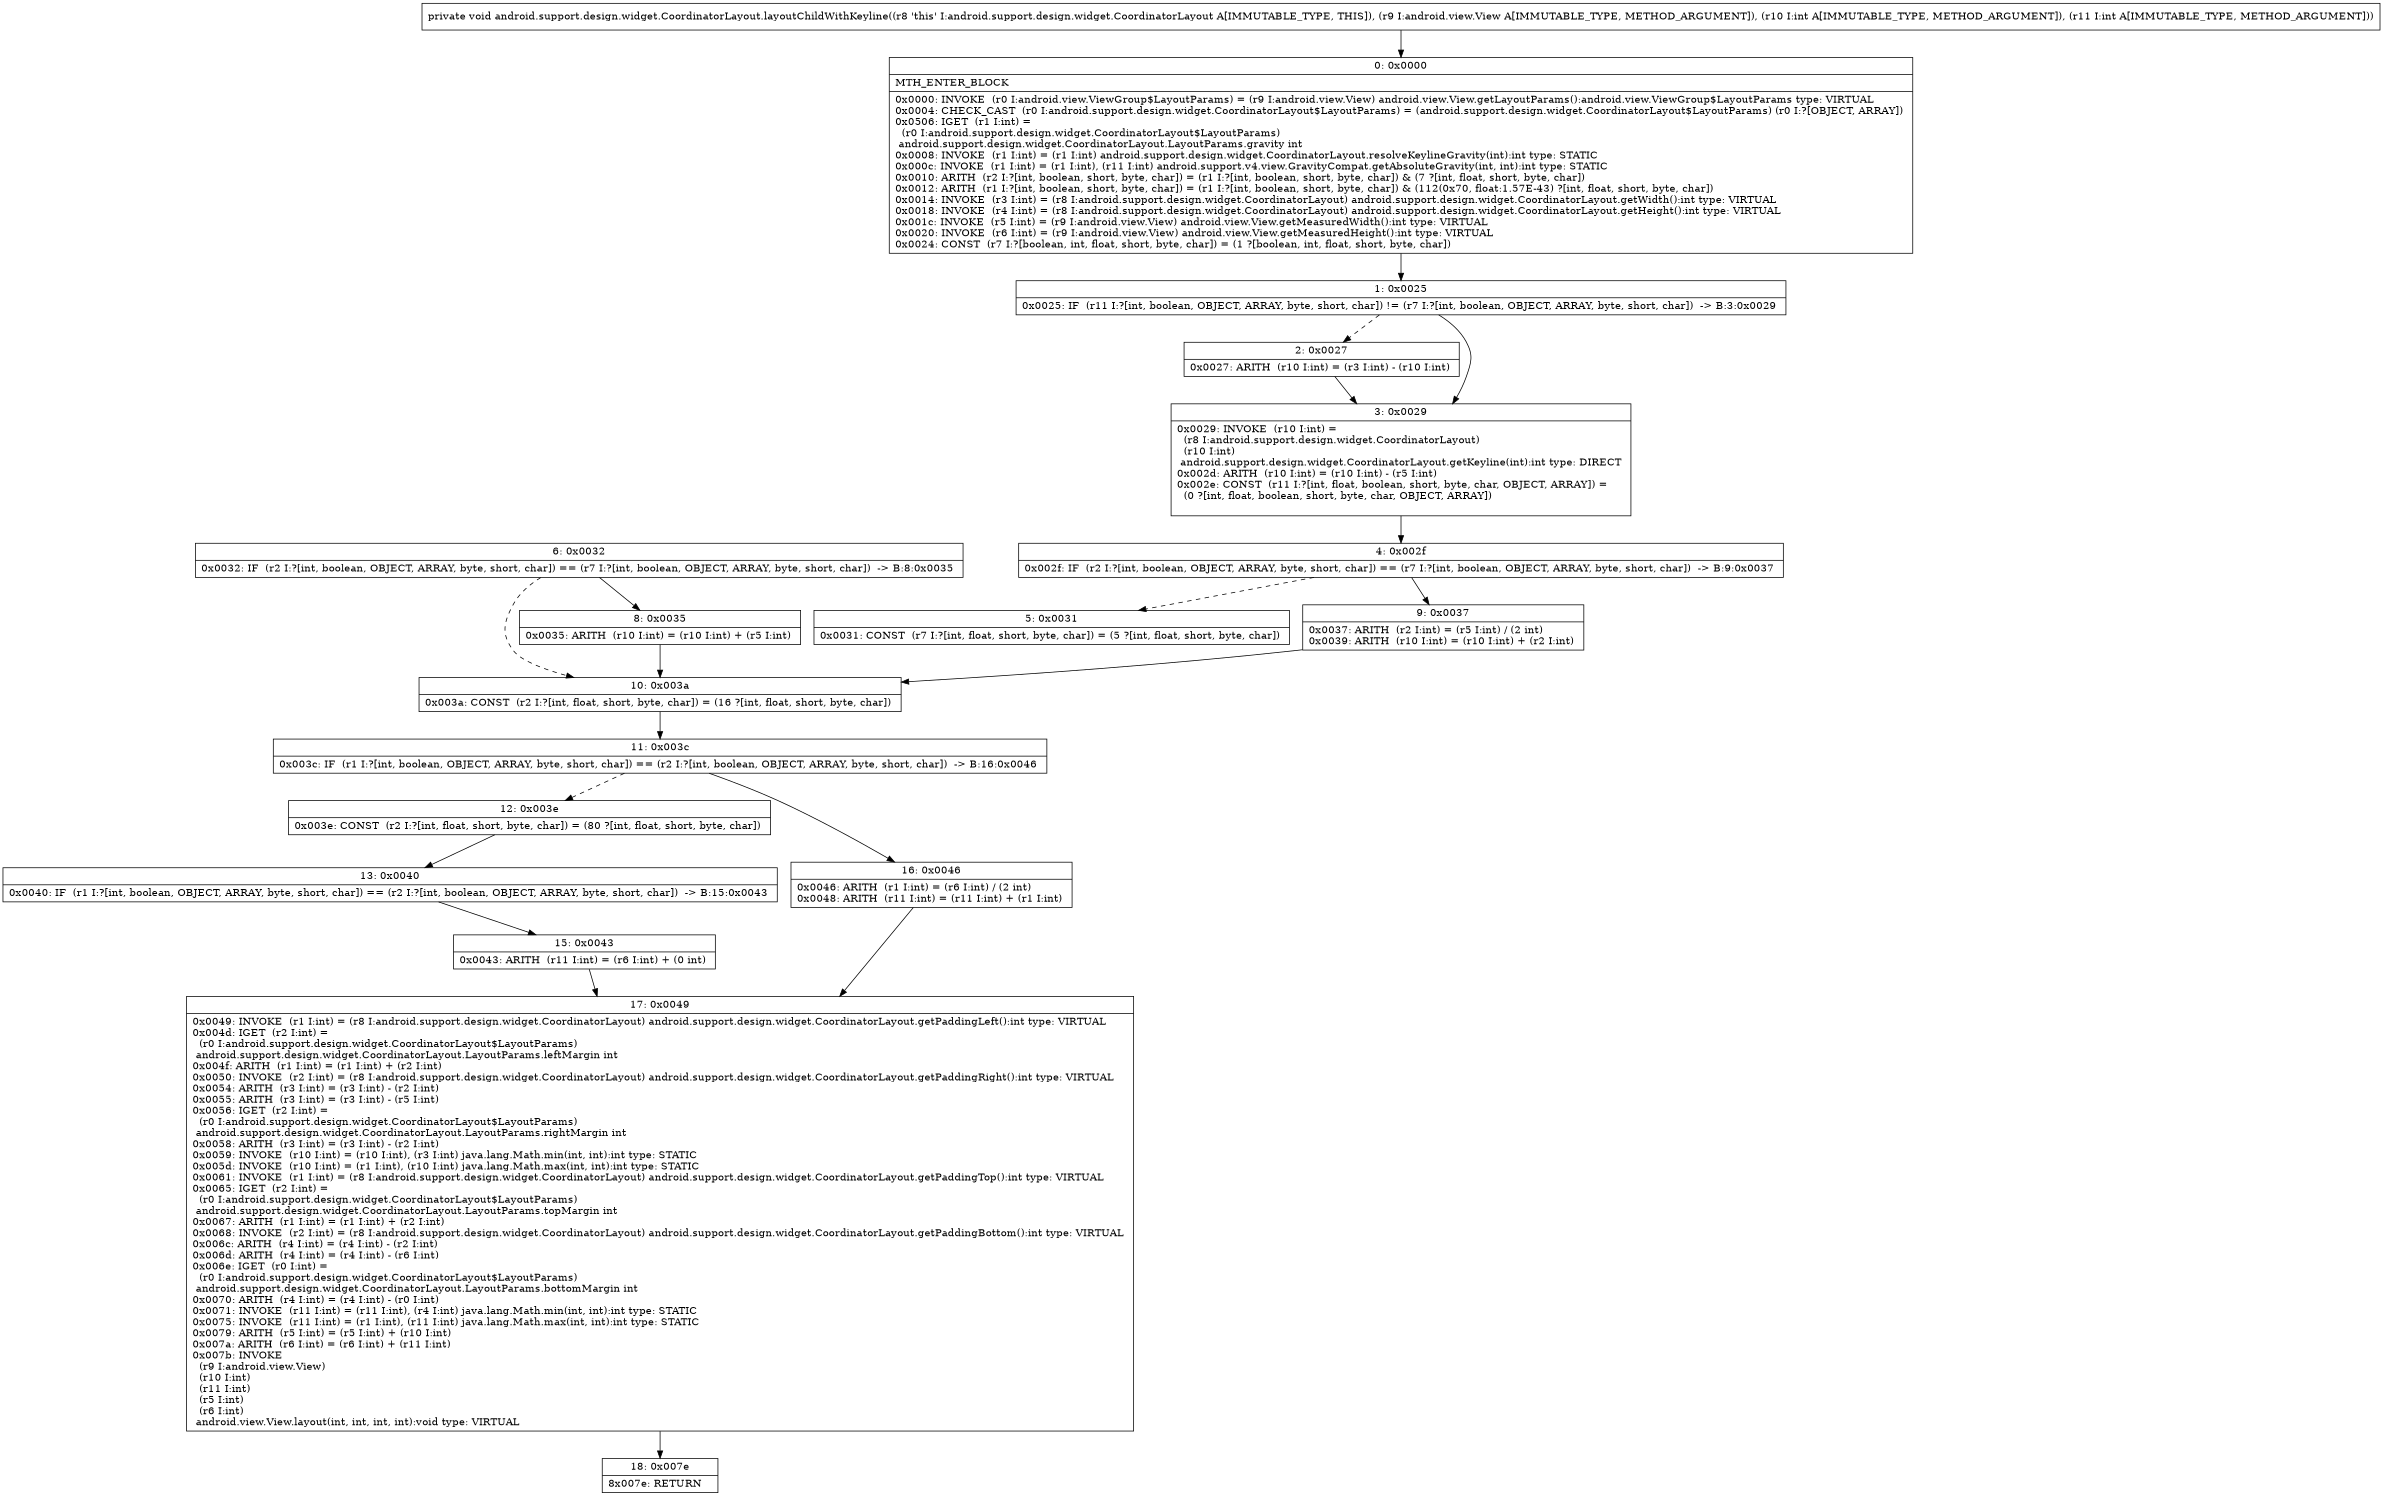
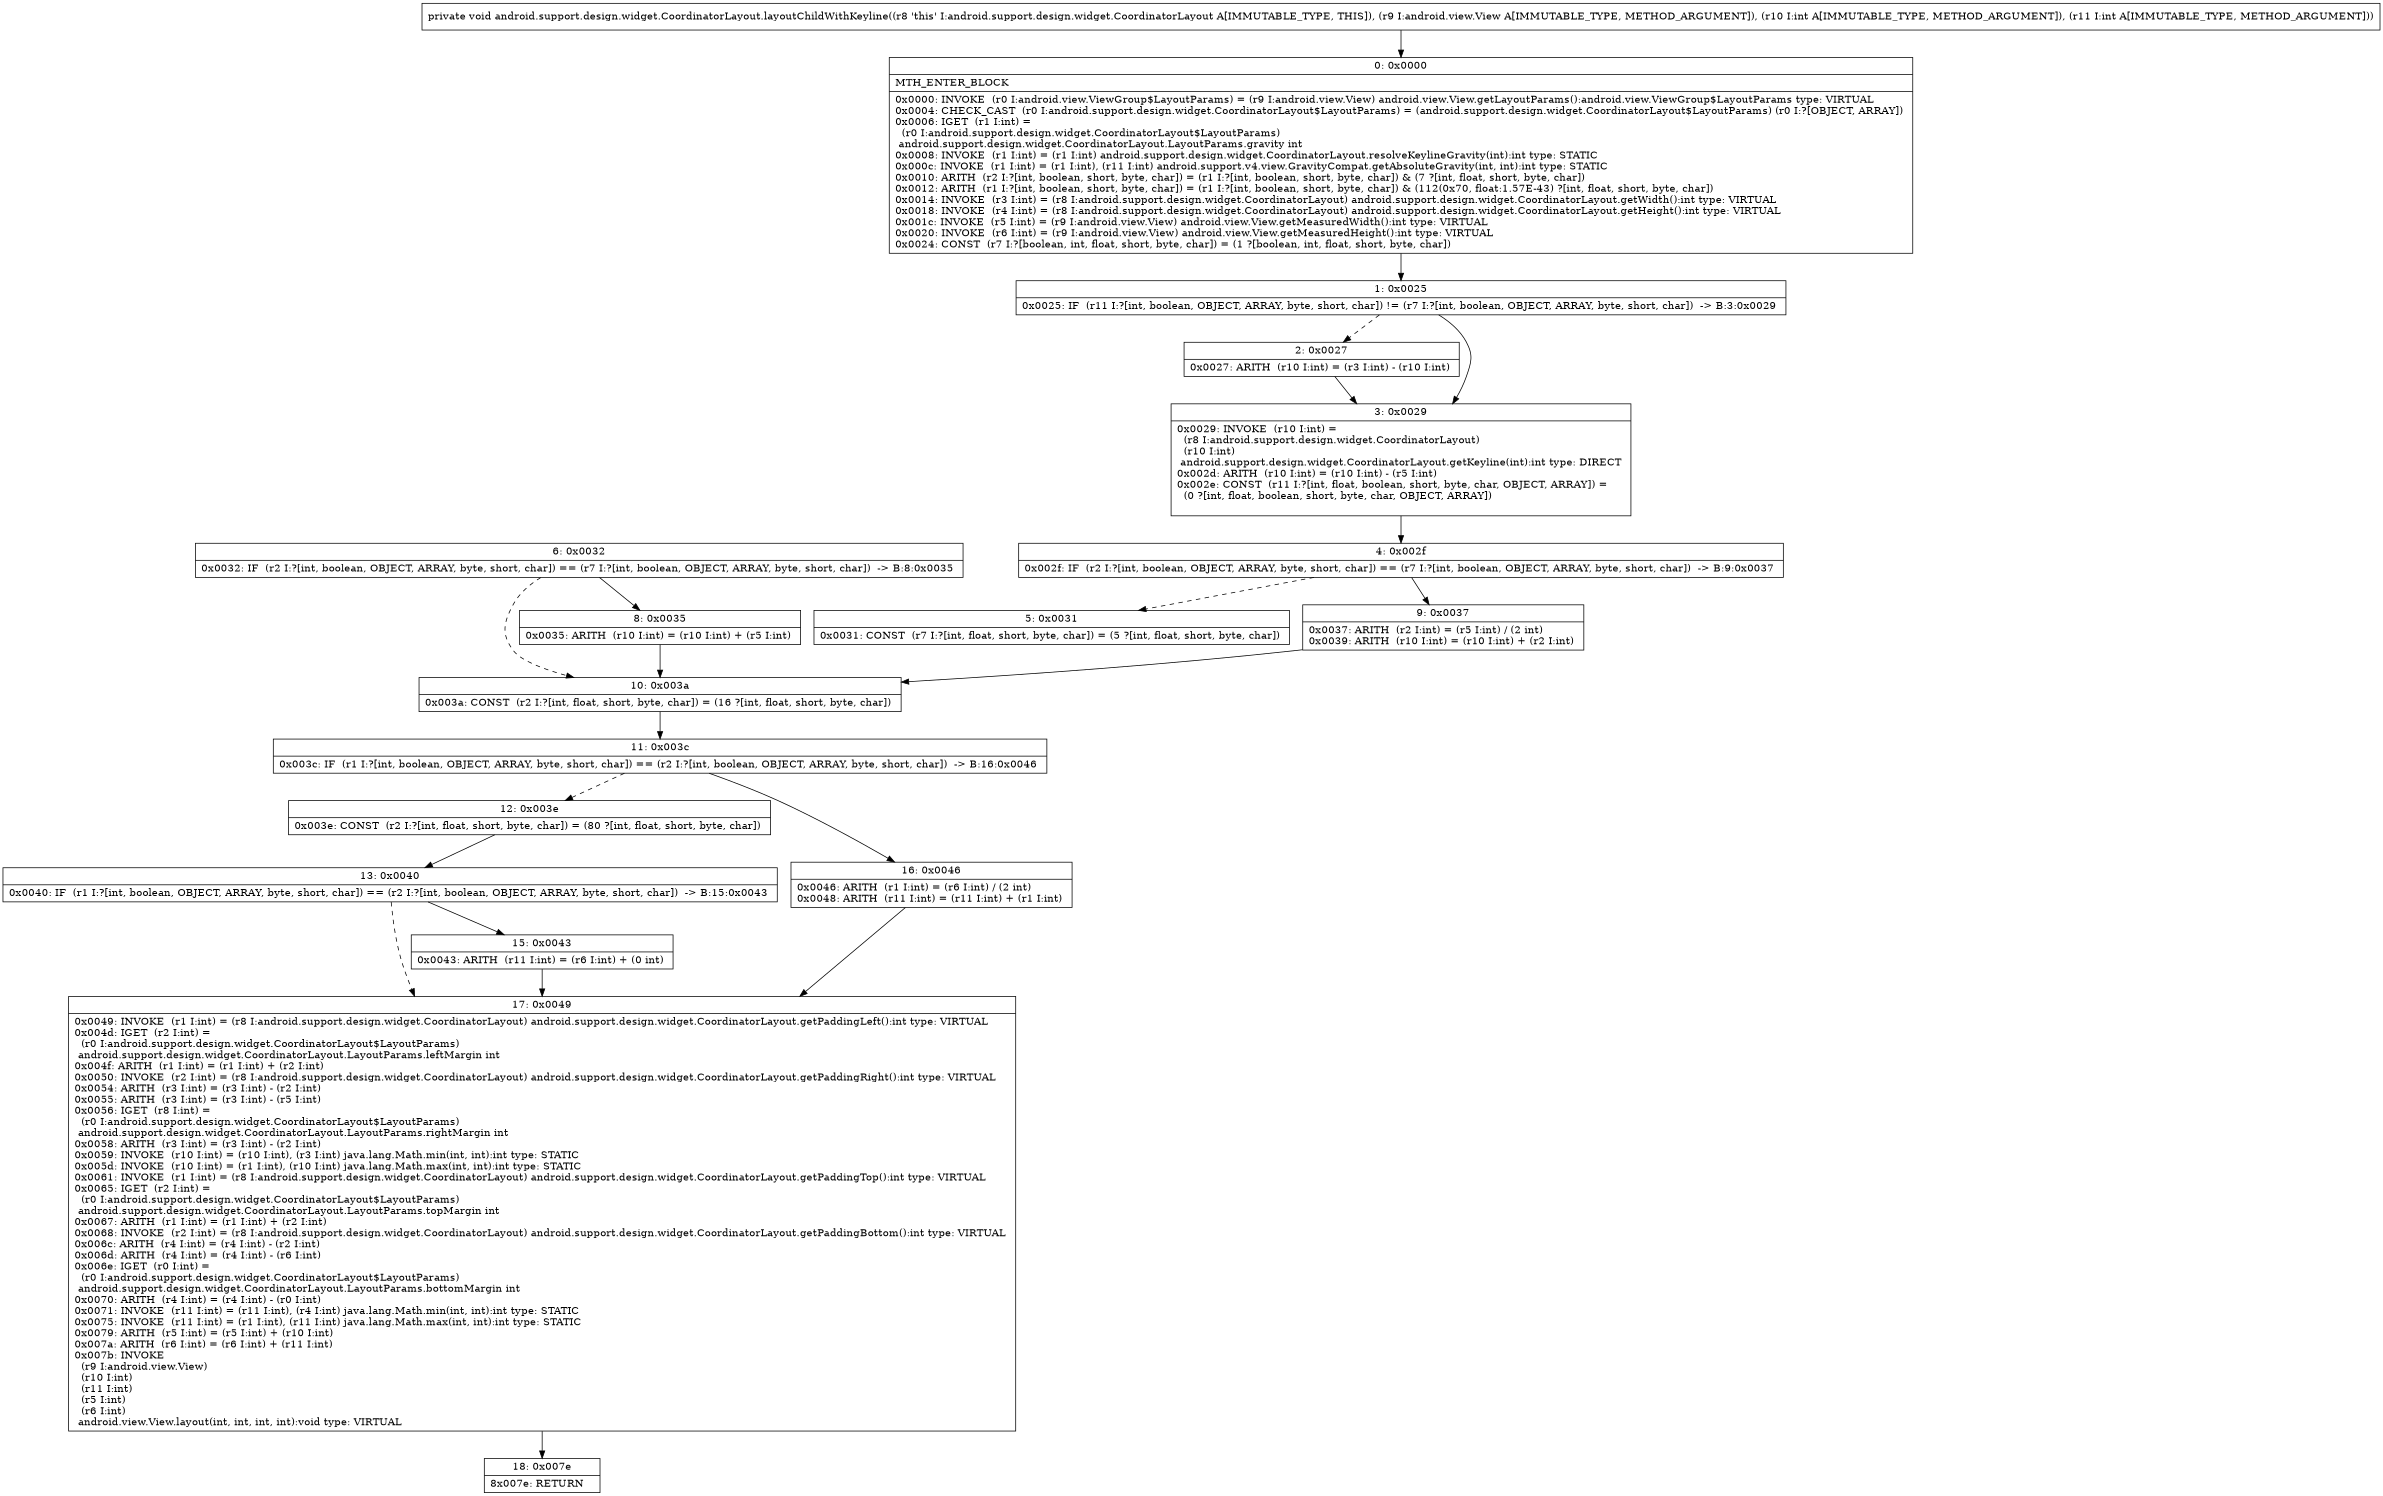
node "0: 0x0000": text "0x0506: IGET  (r1 I:int) =" -> "0x0006: IGET  (r1 I:int) ="
edge "13: 0x0040" -> "17: 0x0049": added
node "17: 0x0049": text "0x0056: IGET  (r2 I:int) =" -> "0x0056: IGET  (r8 I:int) ="
